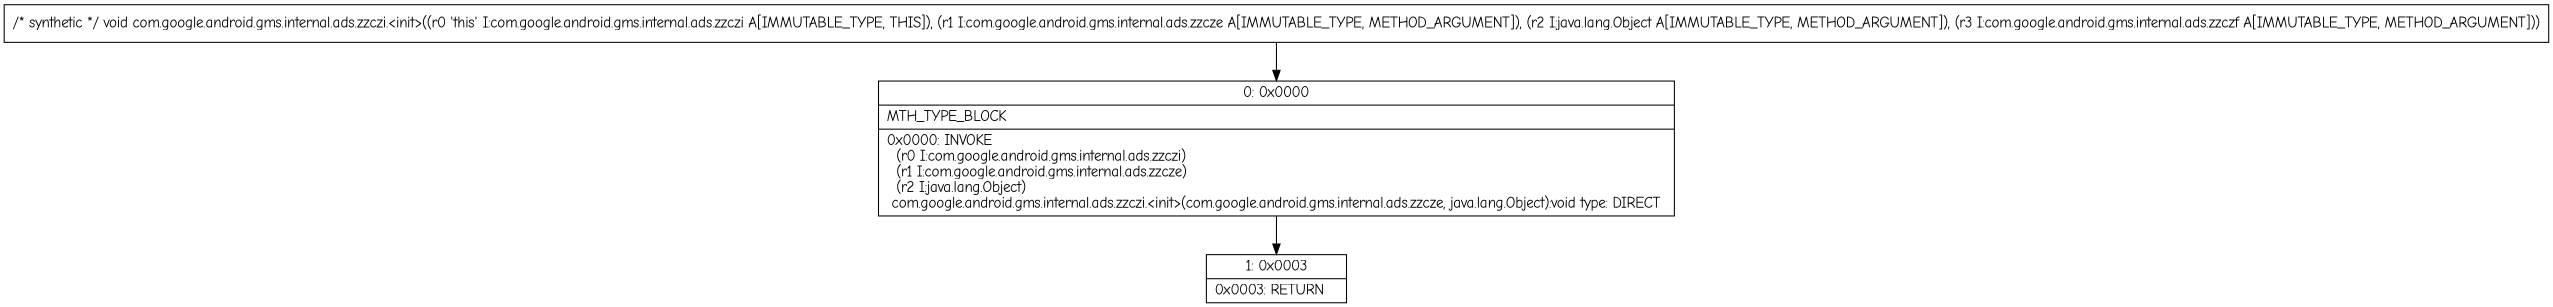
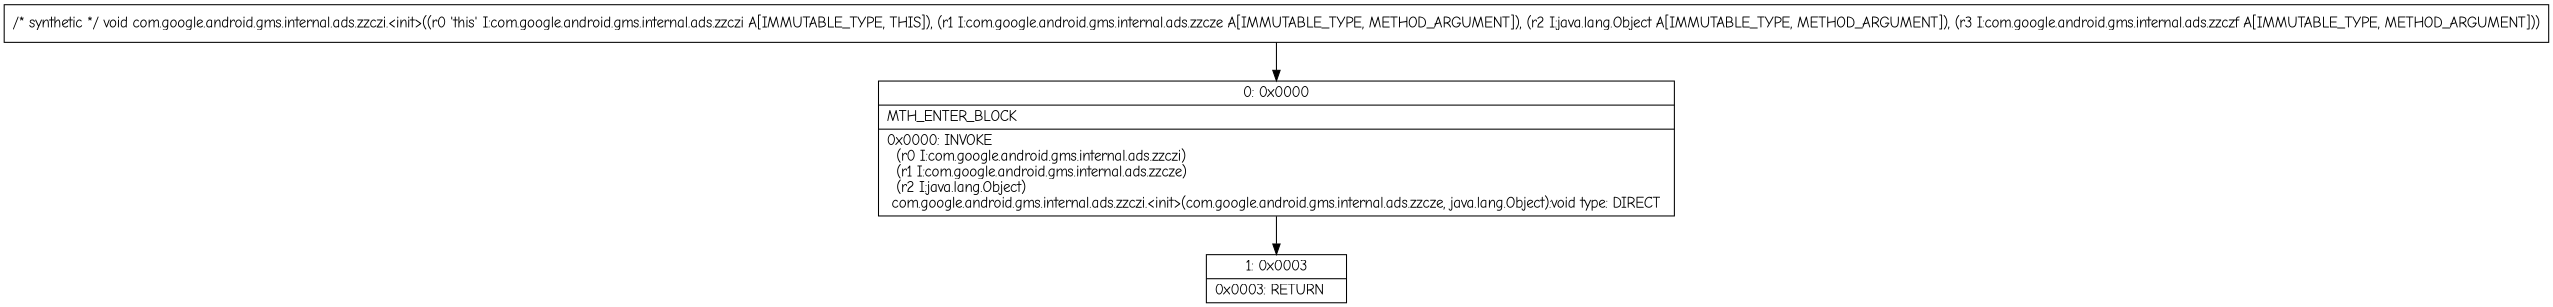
node "0: 0x0000": text "MTH_TYPE_BLOCK" -> "MTH_ENTER_BLOCK"
